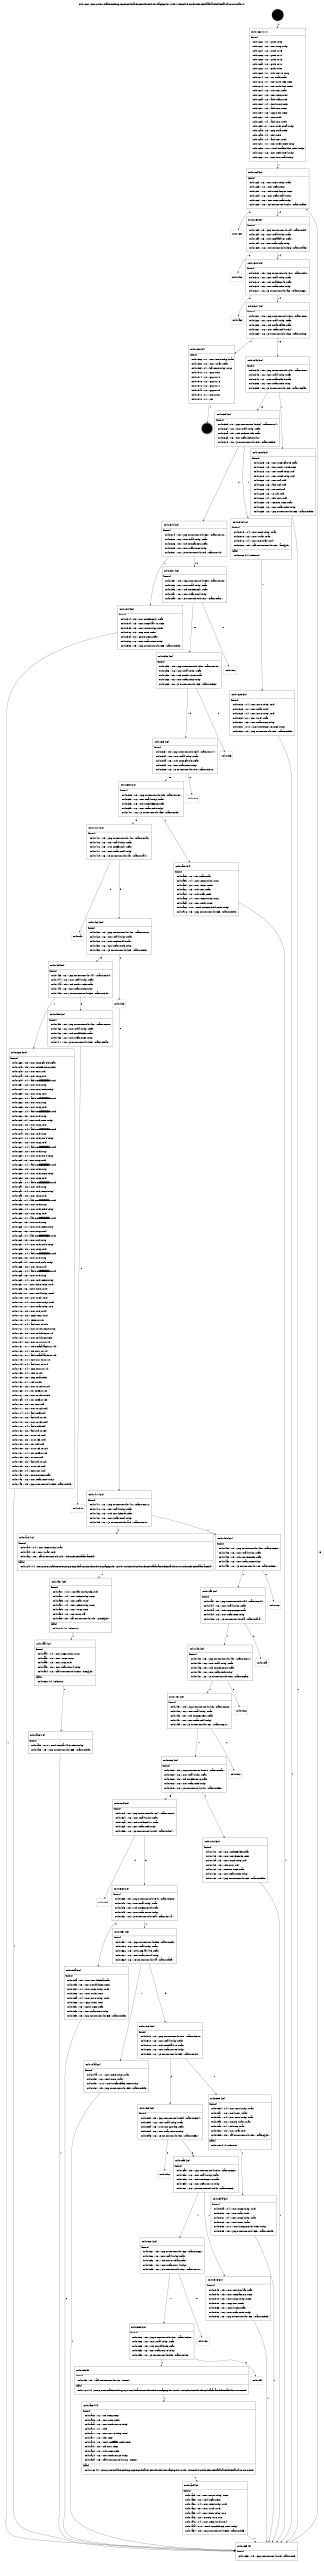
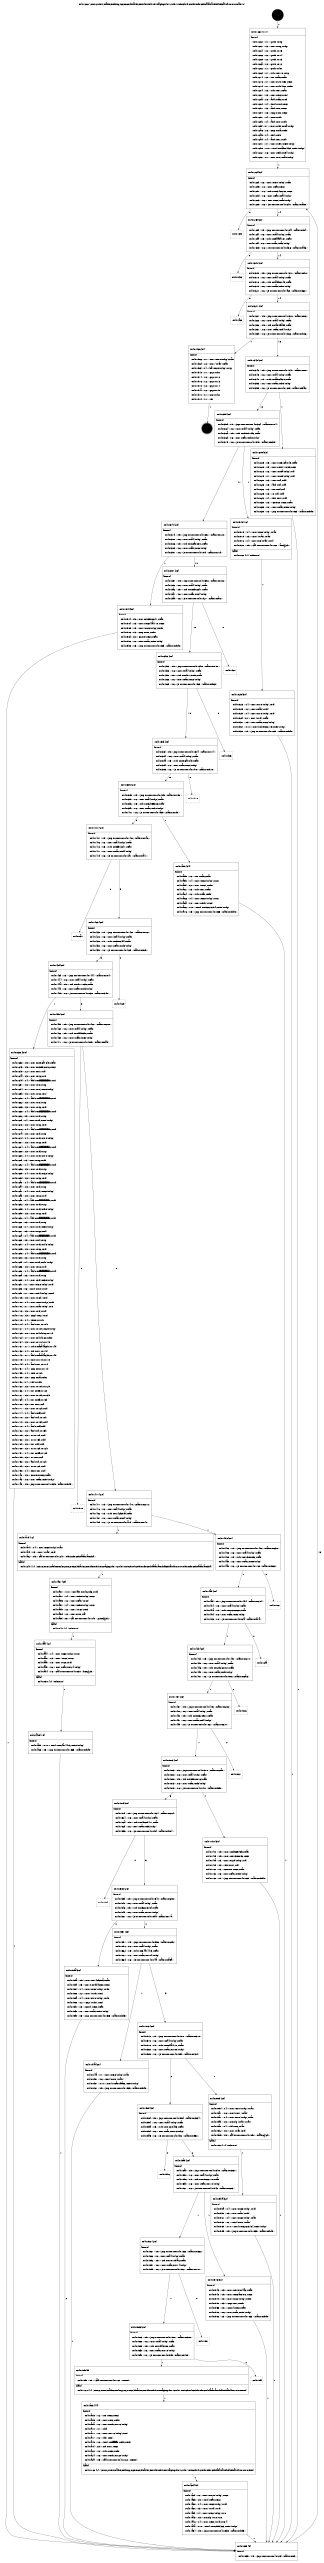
edge "0x401b29" -> "0x401477 [28]": now "0x40145b [28]" -> "0x401477 [28]"
